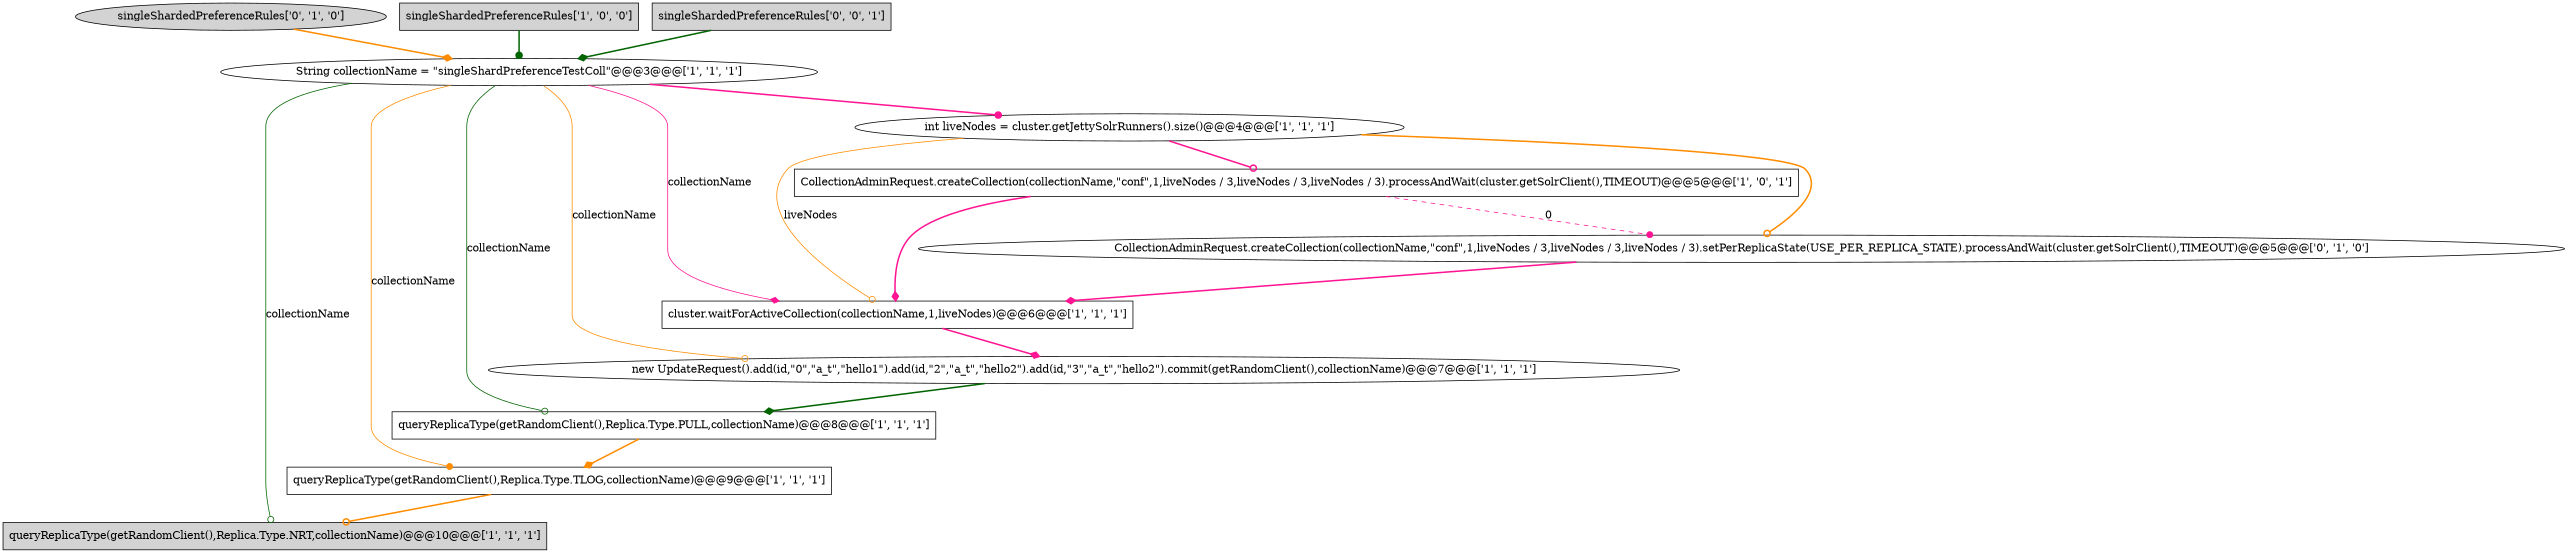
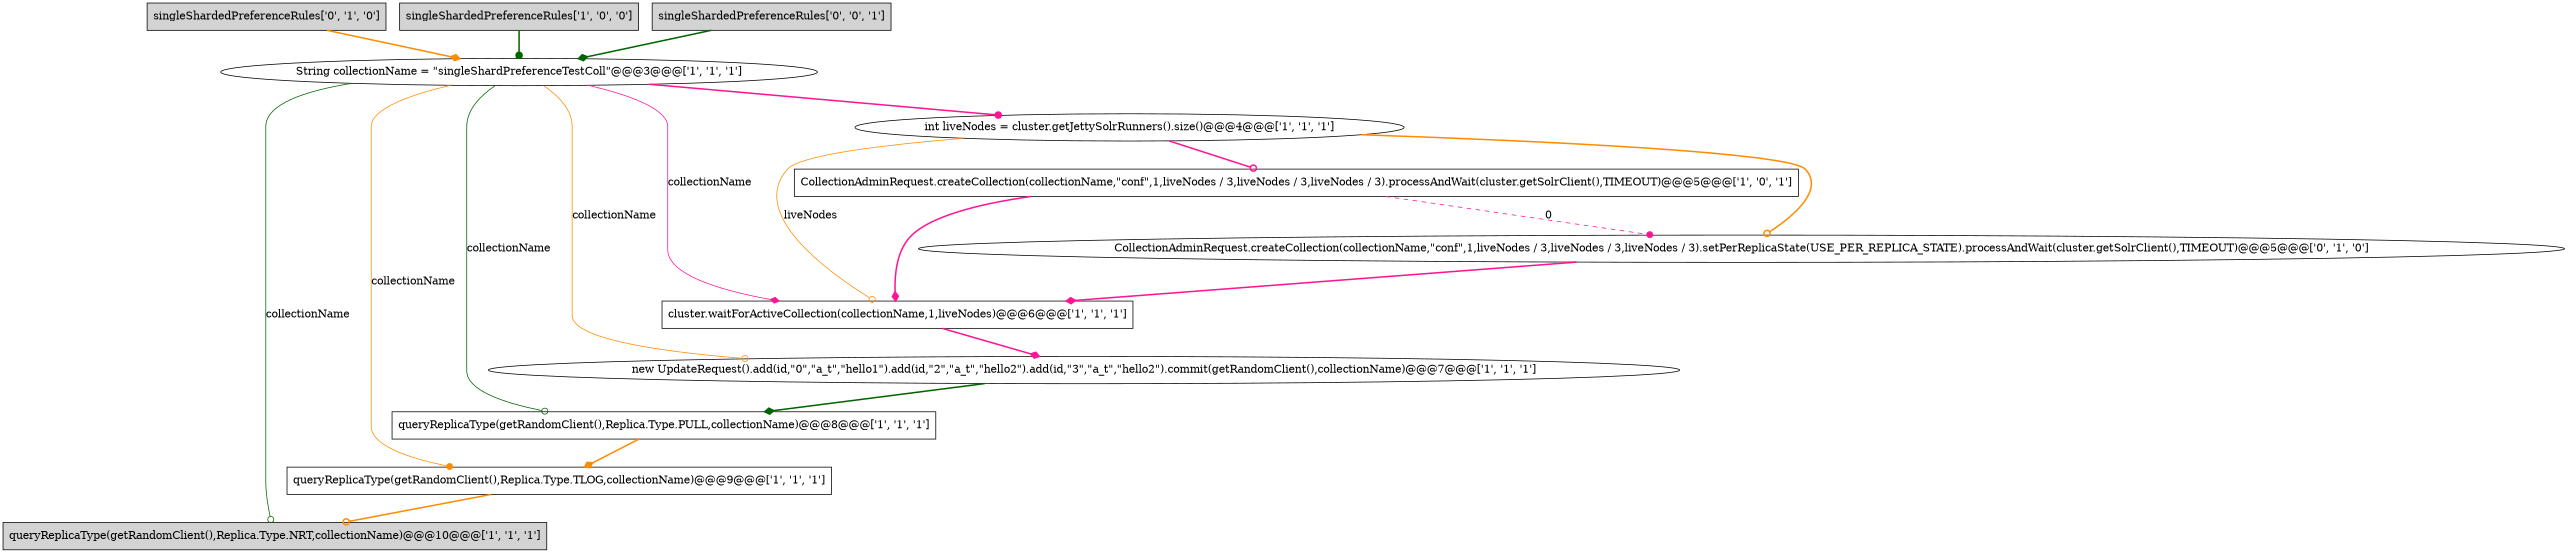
node "singleShardedPreferenceRules['0', '1', '0']": shape ellipse -> box
